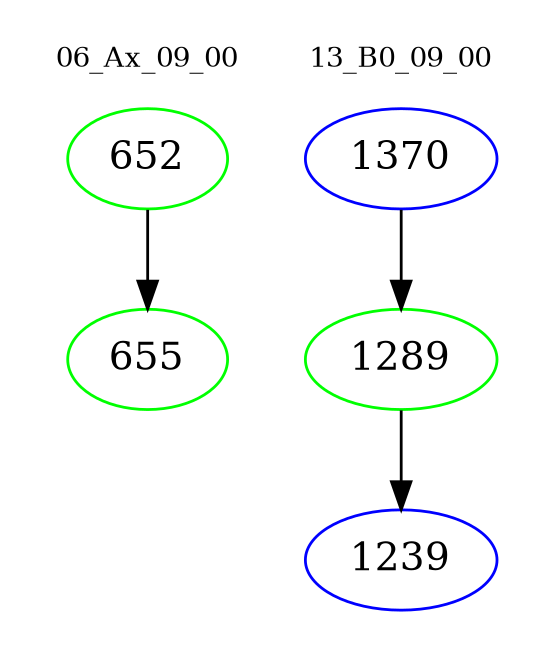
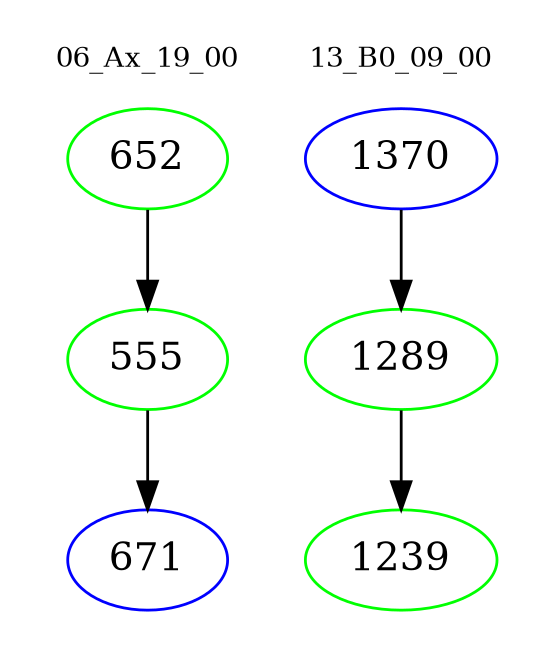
cluster "06_Ax_09_00": label "06_Ax_09_00" -> "06_Ax_19_00"
node "655": label "655" -> "555"
node "671": added
node "1239": color blue -> green
